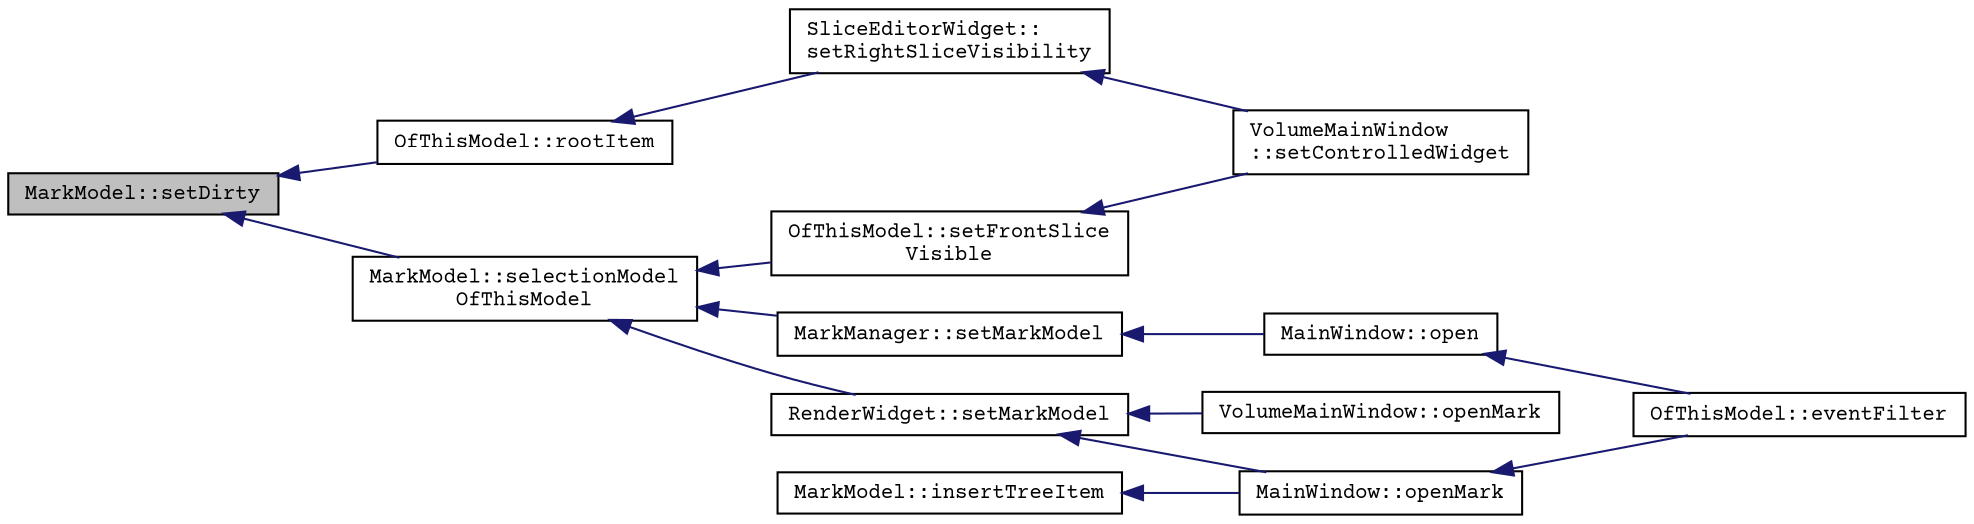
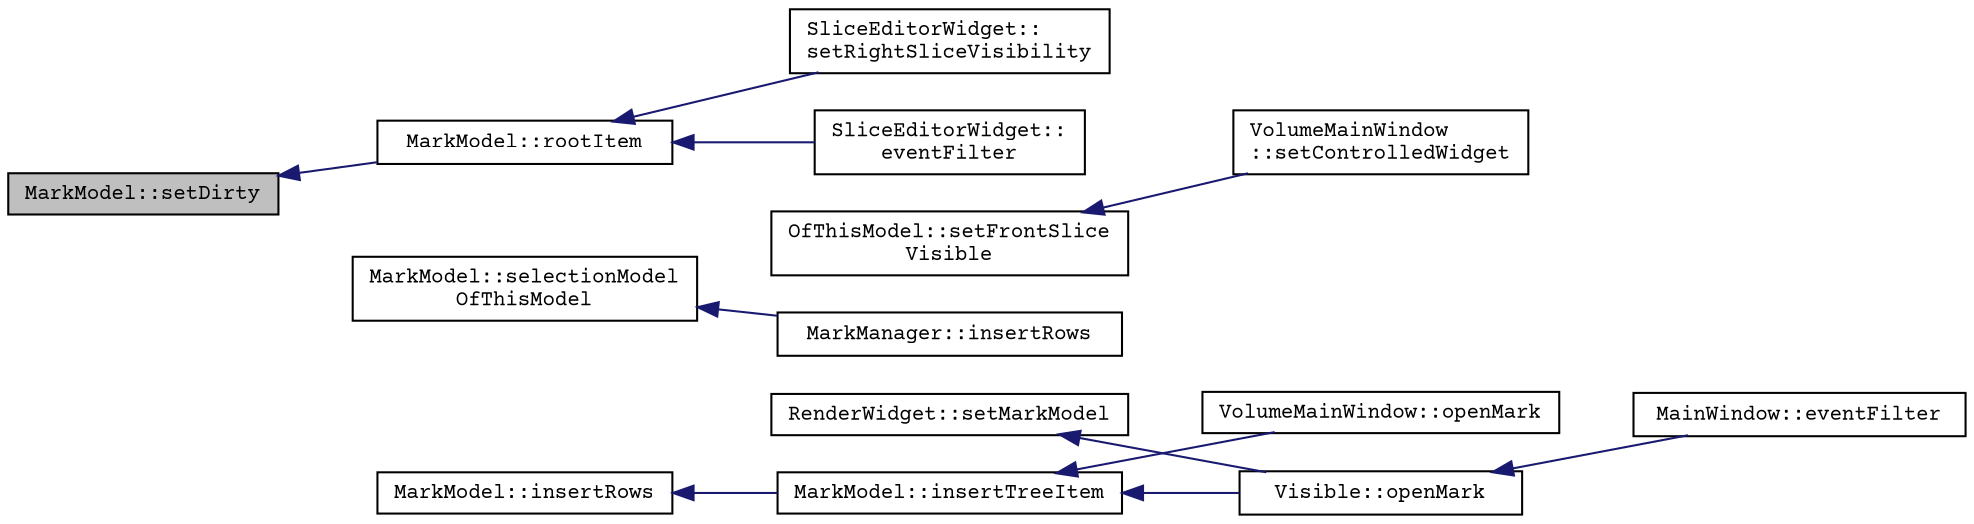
edge "VolumeMainWindow ::setControlledWidget" -> "SliceEditorWidget:: setRightSliceVisibility": removed
node "OfThisModel::rootItem": label "OfThisModel::rootItem" -> "MarkModel::rootItem"
node "SliceEditorWidget:: eventFilter": added
edge "MarkModel::selectionModel OfThisModel" -> "MarkModel::setDirty": removed
edge "OfThisModel::setFrontSlice Visible" -> "MarkModel::selectionModel OfThisModel": removed
node "MarkManager::setMarkModel": label "MarkManager::setMarkModel" -> "MarkManager::insertRows"
node "MainWindow::open": removed
edge "RenderWidget::setMarkModel" -> "MarkModel::selectionModel OfThisModel": removed
edge "VolumeMainWindow::openMark" -> "RenderWidget::setMarkModel": now "VolumeMainWindow::openMark" -> "MarkModel::insertTreeItem"
node "OfThisModel::eventFilter": label "OfThisModel::eventFilter" -> "MainWindow::eventFilter"
node "MarkModel::insertRows": added
node "MainWindow::openMark": label "MainWindow::openMark" -> "Visible::openMark"
